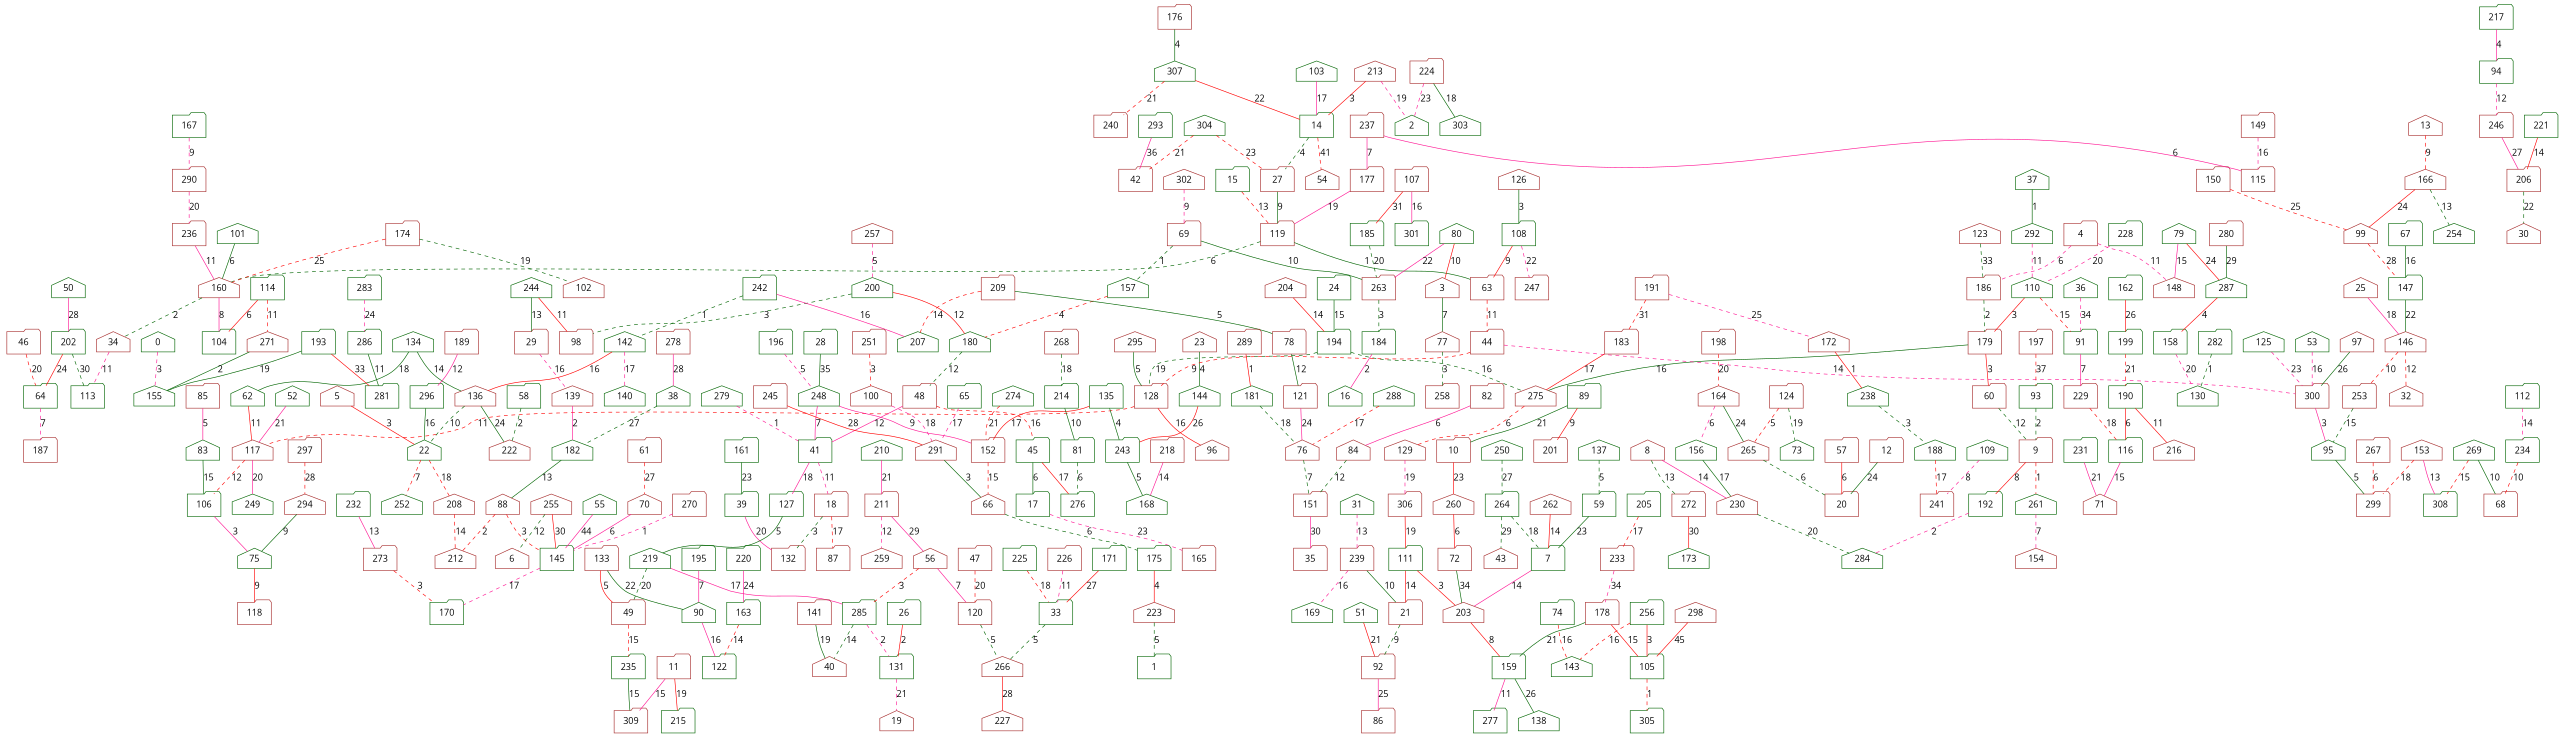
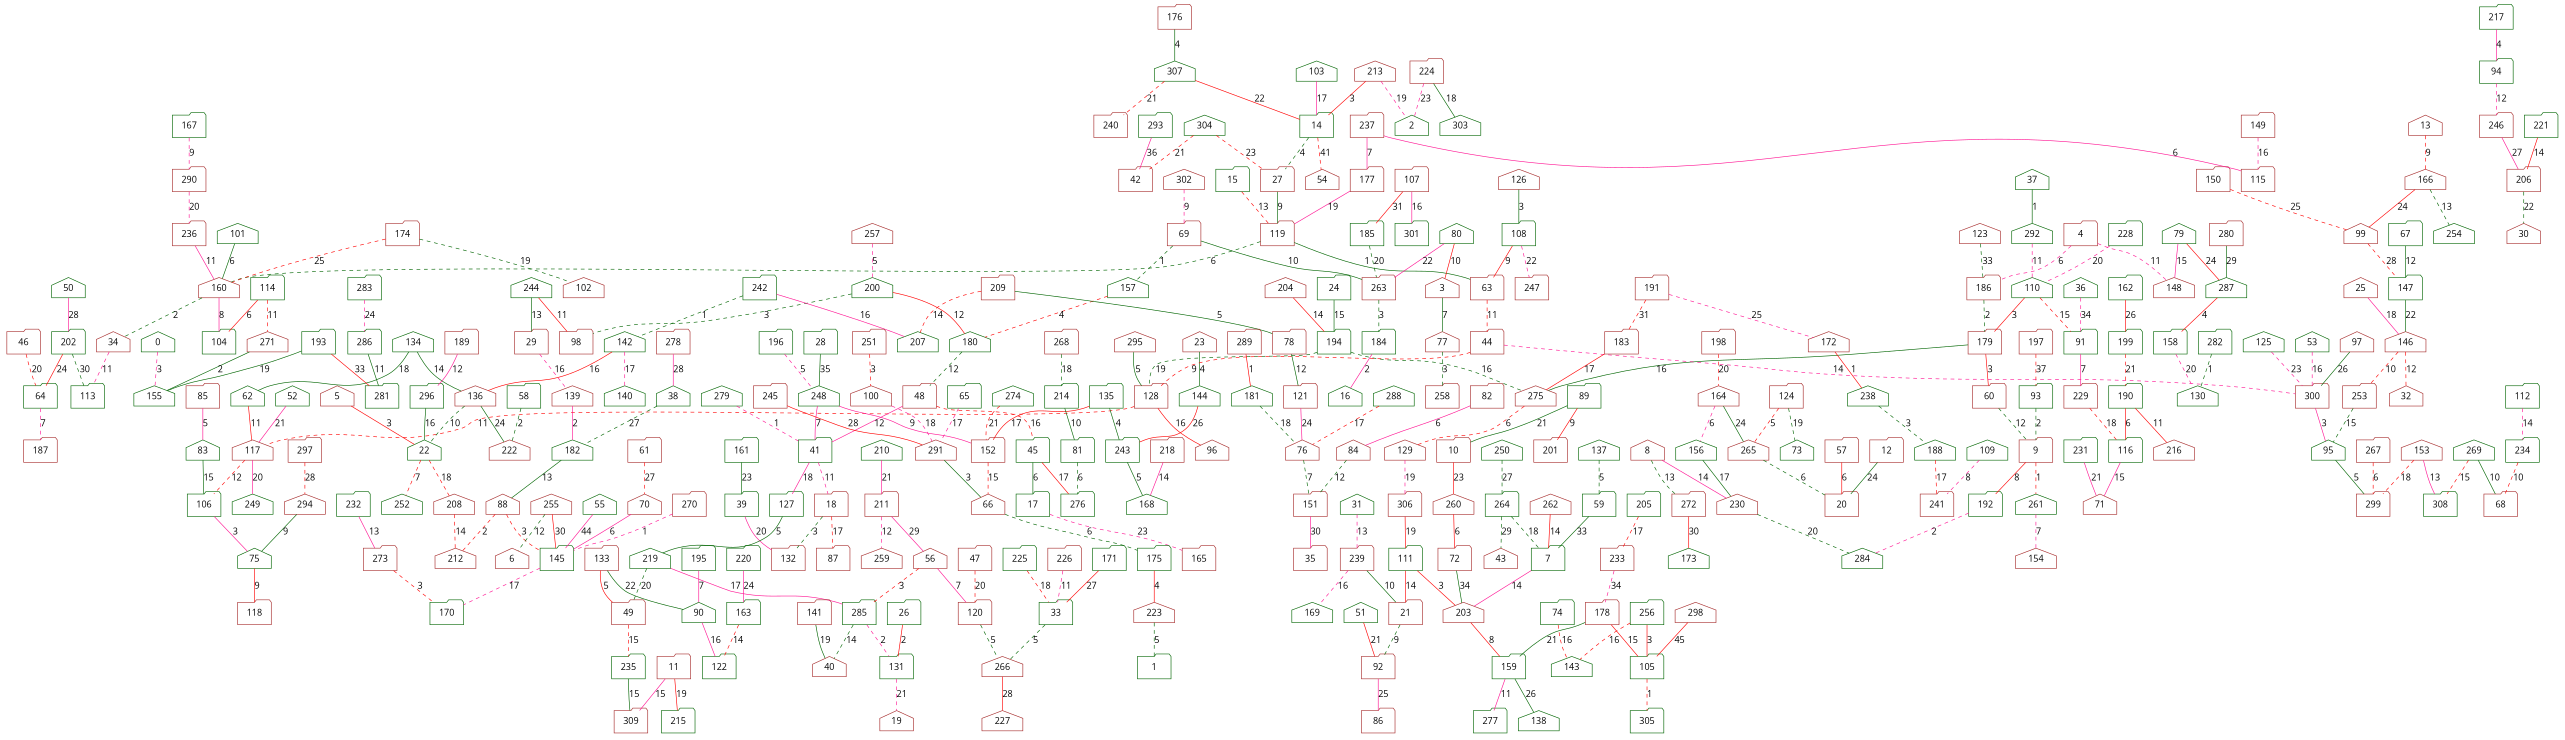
edge "67" -- "147": label "16" -> "12"
edge "59" -- "7": label "23" -> "33"
